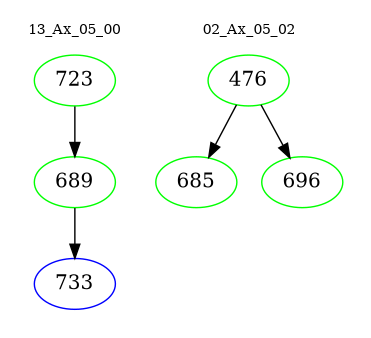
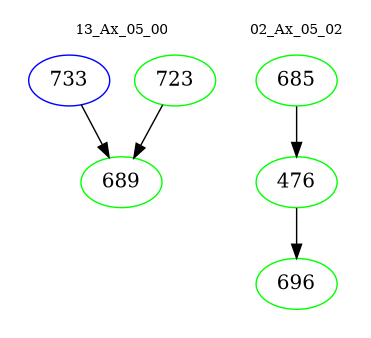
edge "476" -> "685": reversed
edge "689" -> "733": reversed
